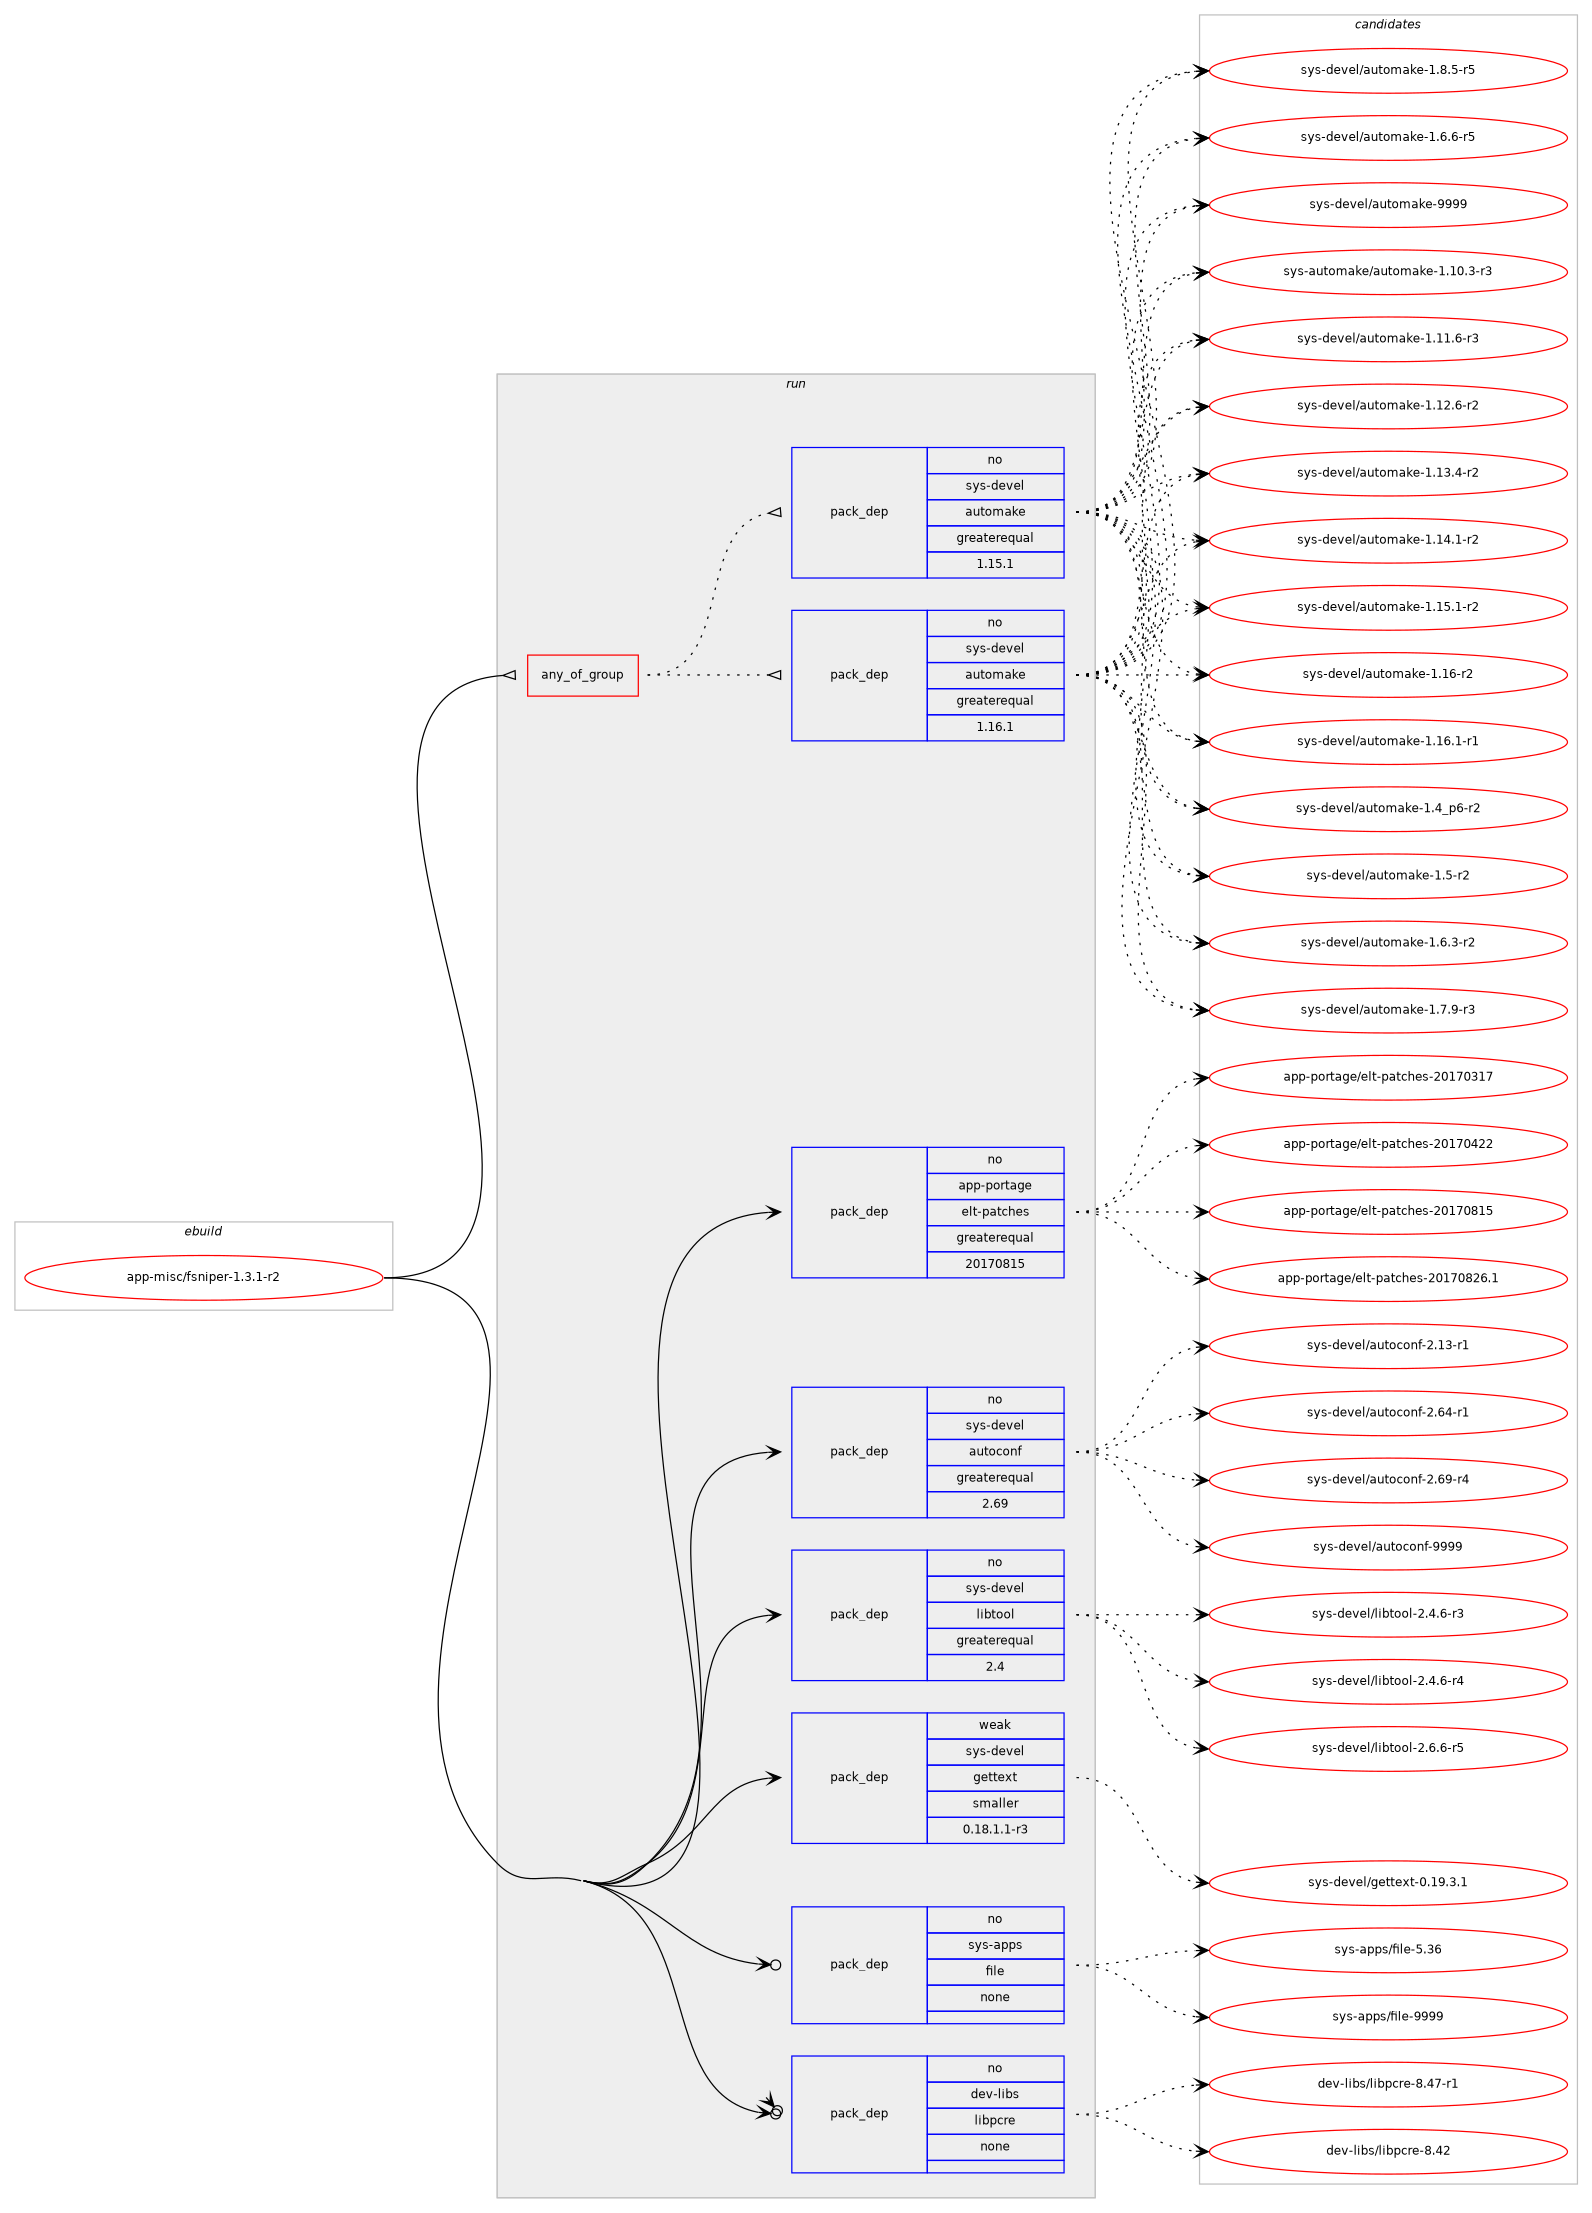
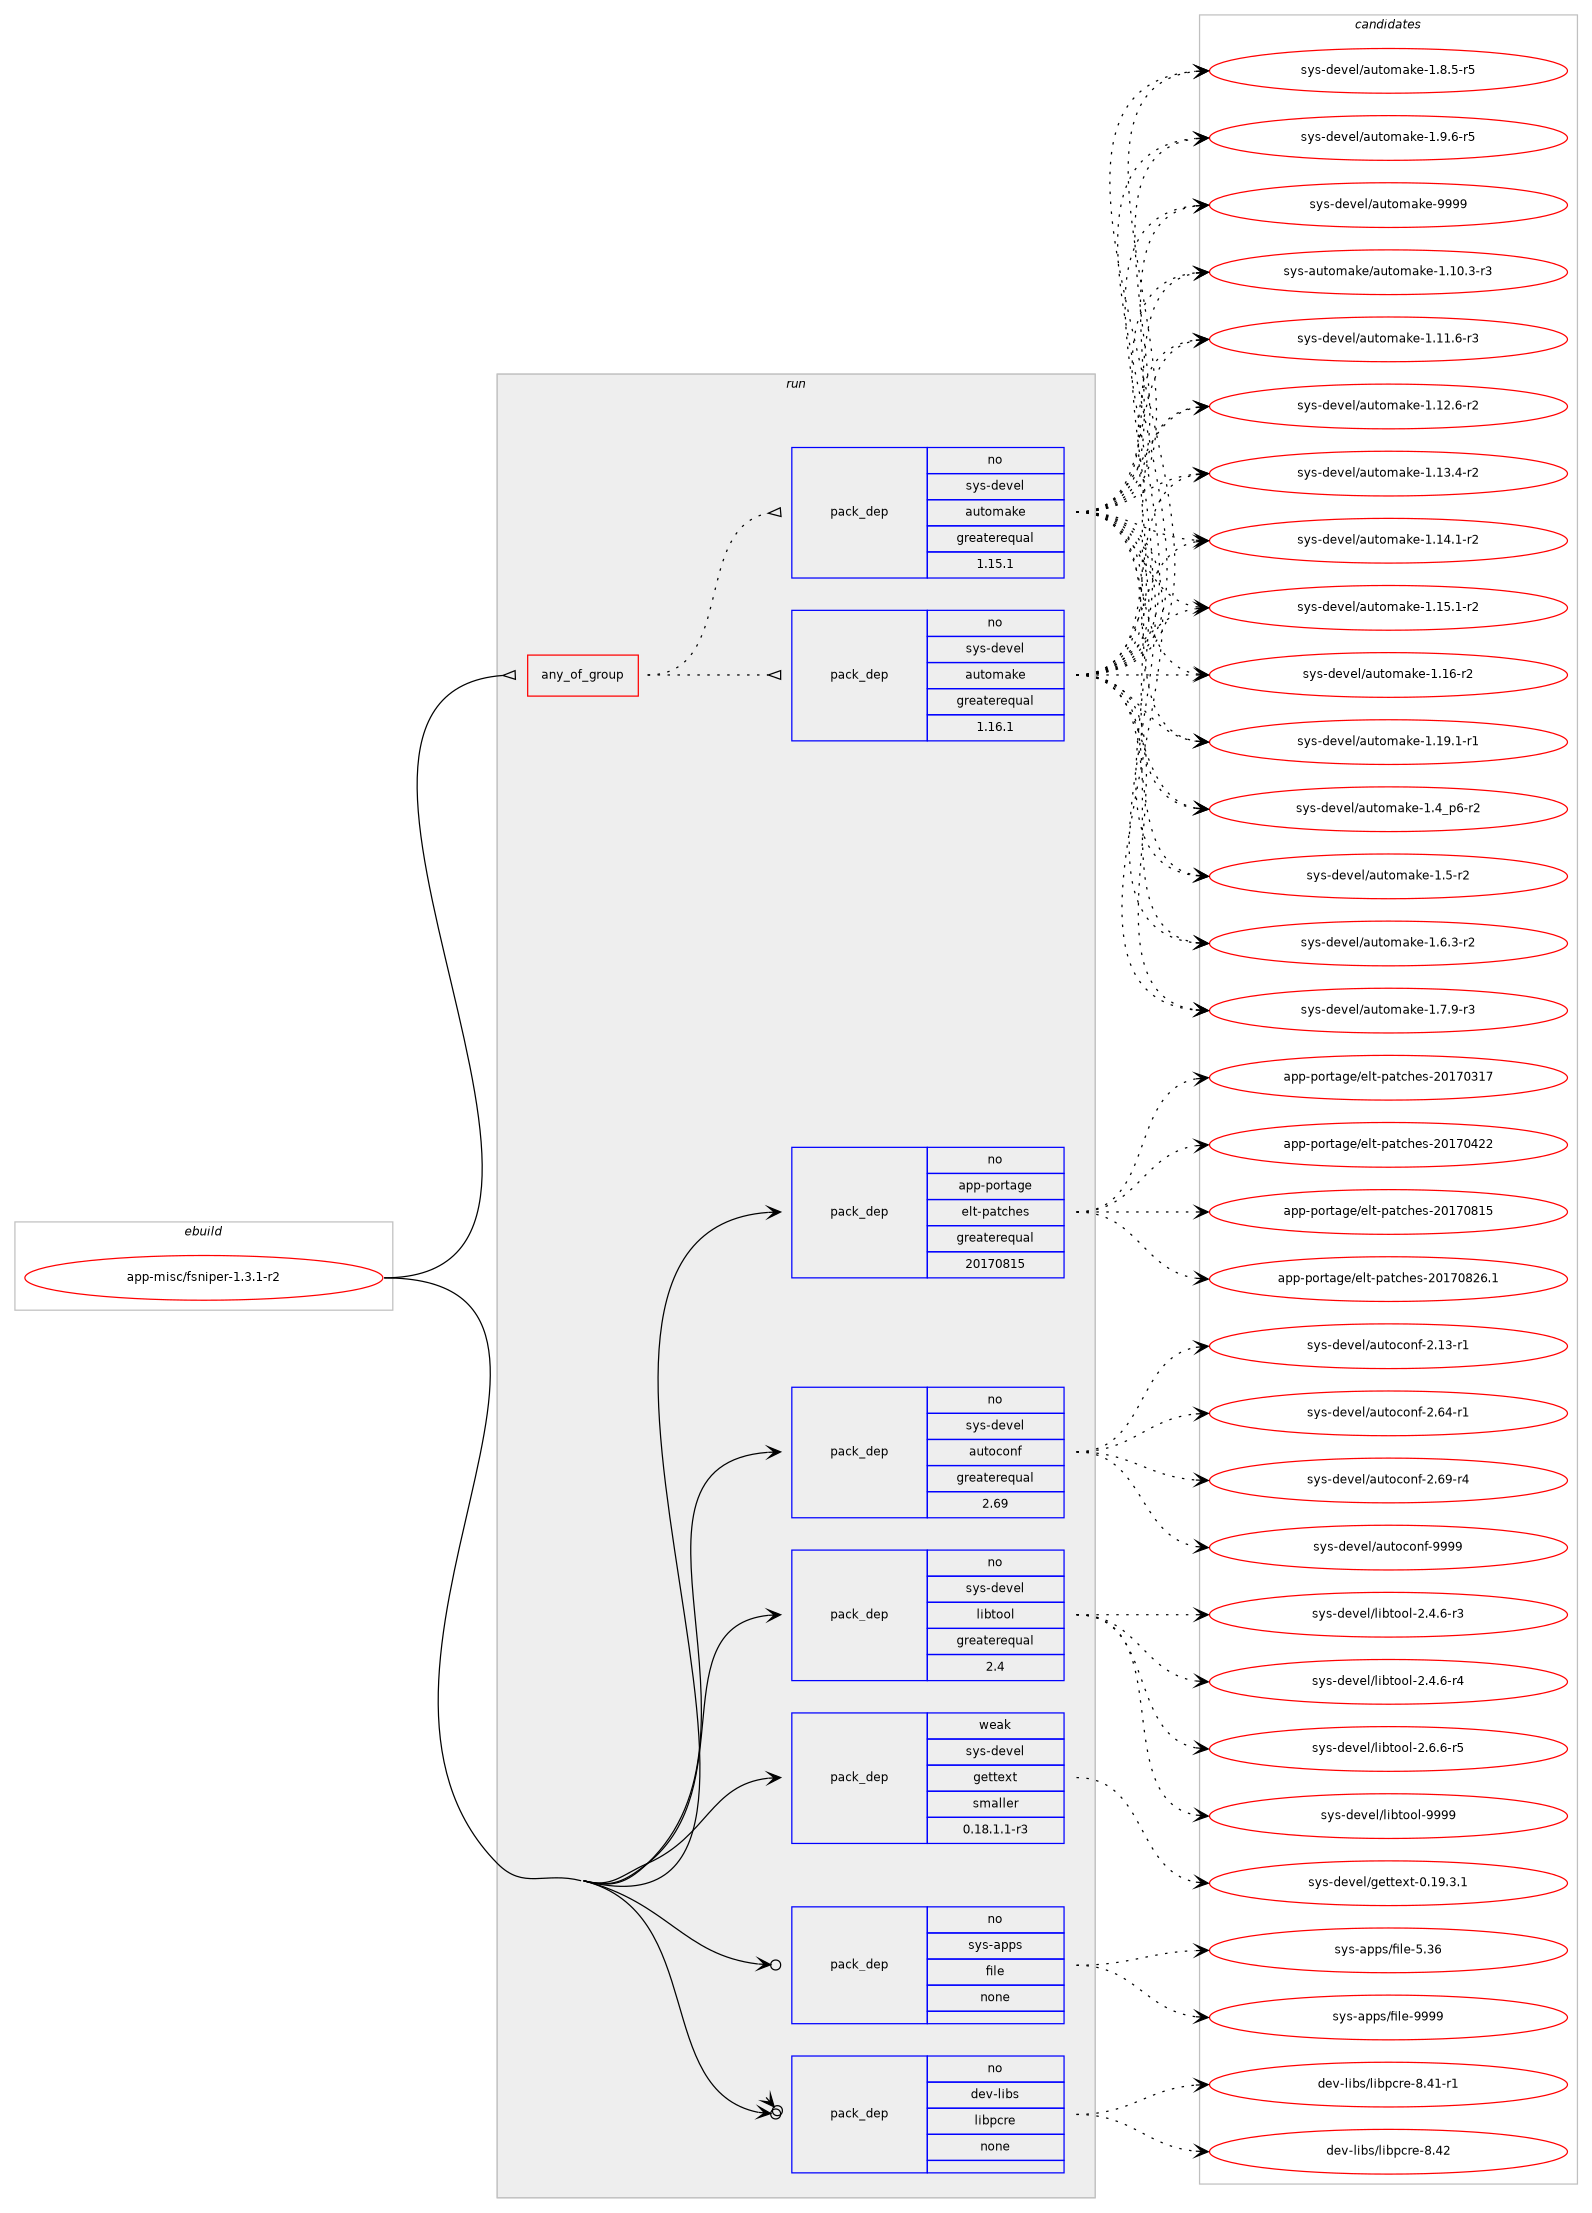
node "sys-devel/automake-1.6.6-r5": label "sys-devel/automake-1.6.6-r5" -> "sys-devel/automake-1.9.6-r5"
node "sys-devel/automake-1.16.1-r1": label "sys-devel/automake-1.16.1-r1" -> "sys-devel/automake-1.19.1-r1"
node "sys-devel/libtool-9999": added
node "dev-libs/libpcre-8.47-r1": label "dev-libs/libpcre-8.47-r1" -> "dev-libs/libpcre-8.41-r1"
